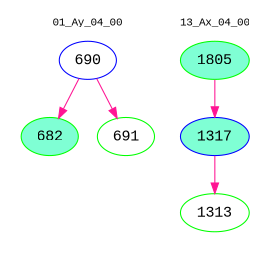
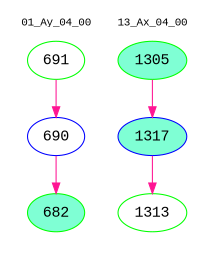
node "1805": label "1805" -> "1305"
edge "690" -> "691": reversed
